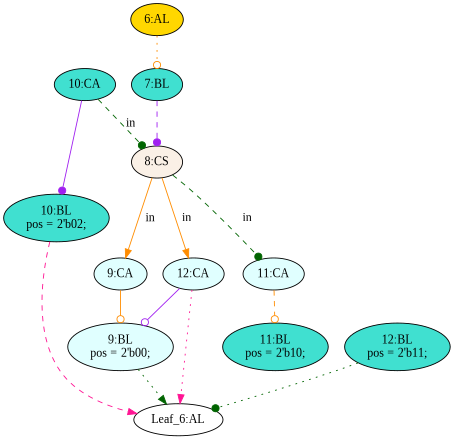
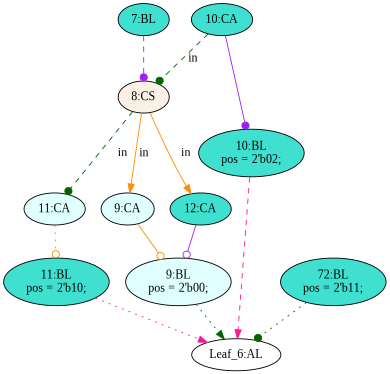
node "6:AL": removed
node "12:CA": fillcolor lightcyan -> turquoise
edge "11:CA" -> "11:BL pos = 2'b10;": style dashed -> dotted
edge "12:CA" -> "Leaf_6:AL": now "11:BL pos = 2'b10;" -> "Leaf_6:AL"
node "12:BL pos = 2'b11;": label "12:BL pos = 2'b11;" -> "72:BL pos = 2'b11;"
